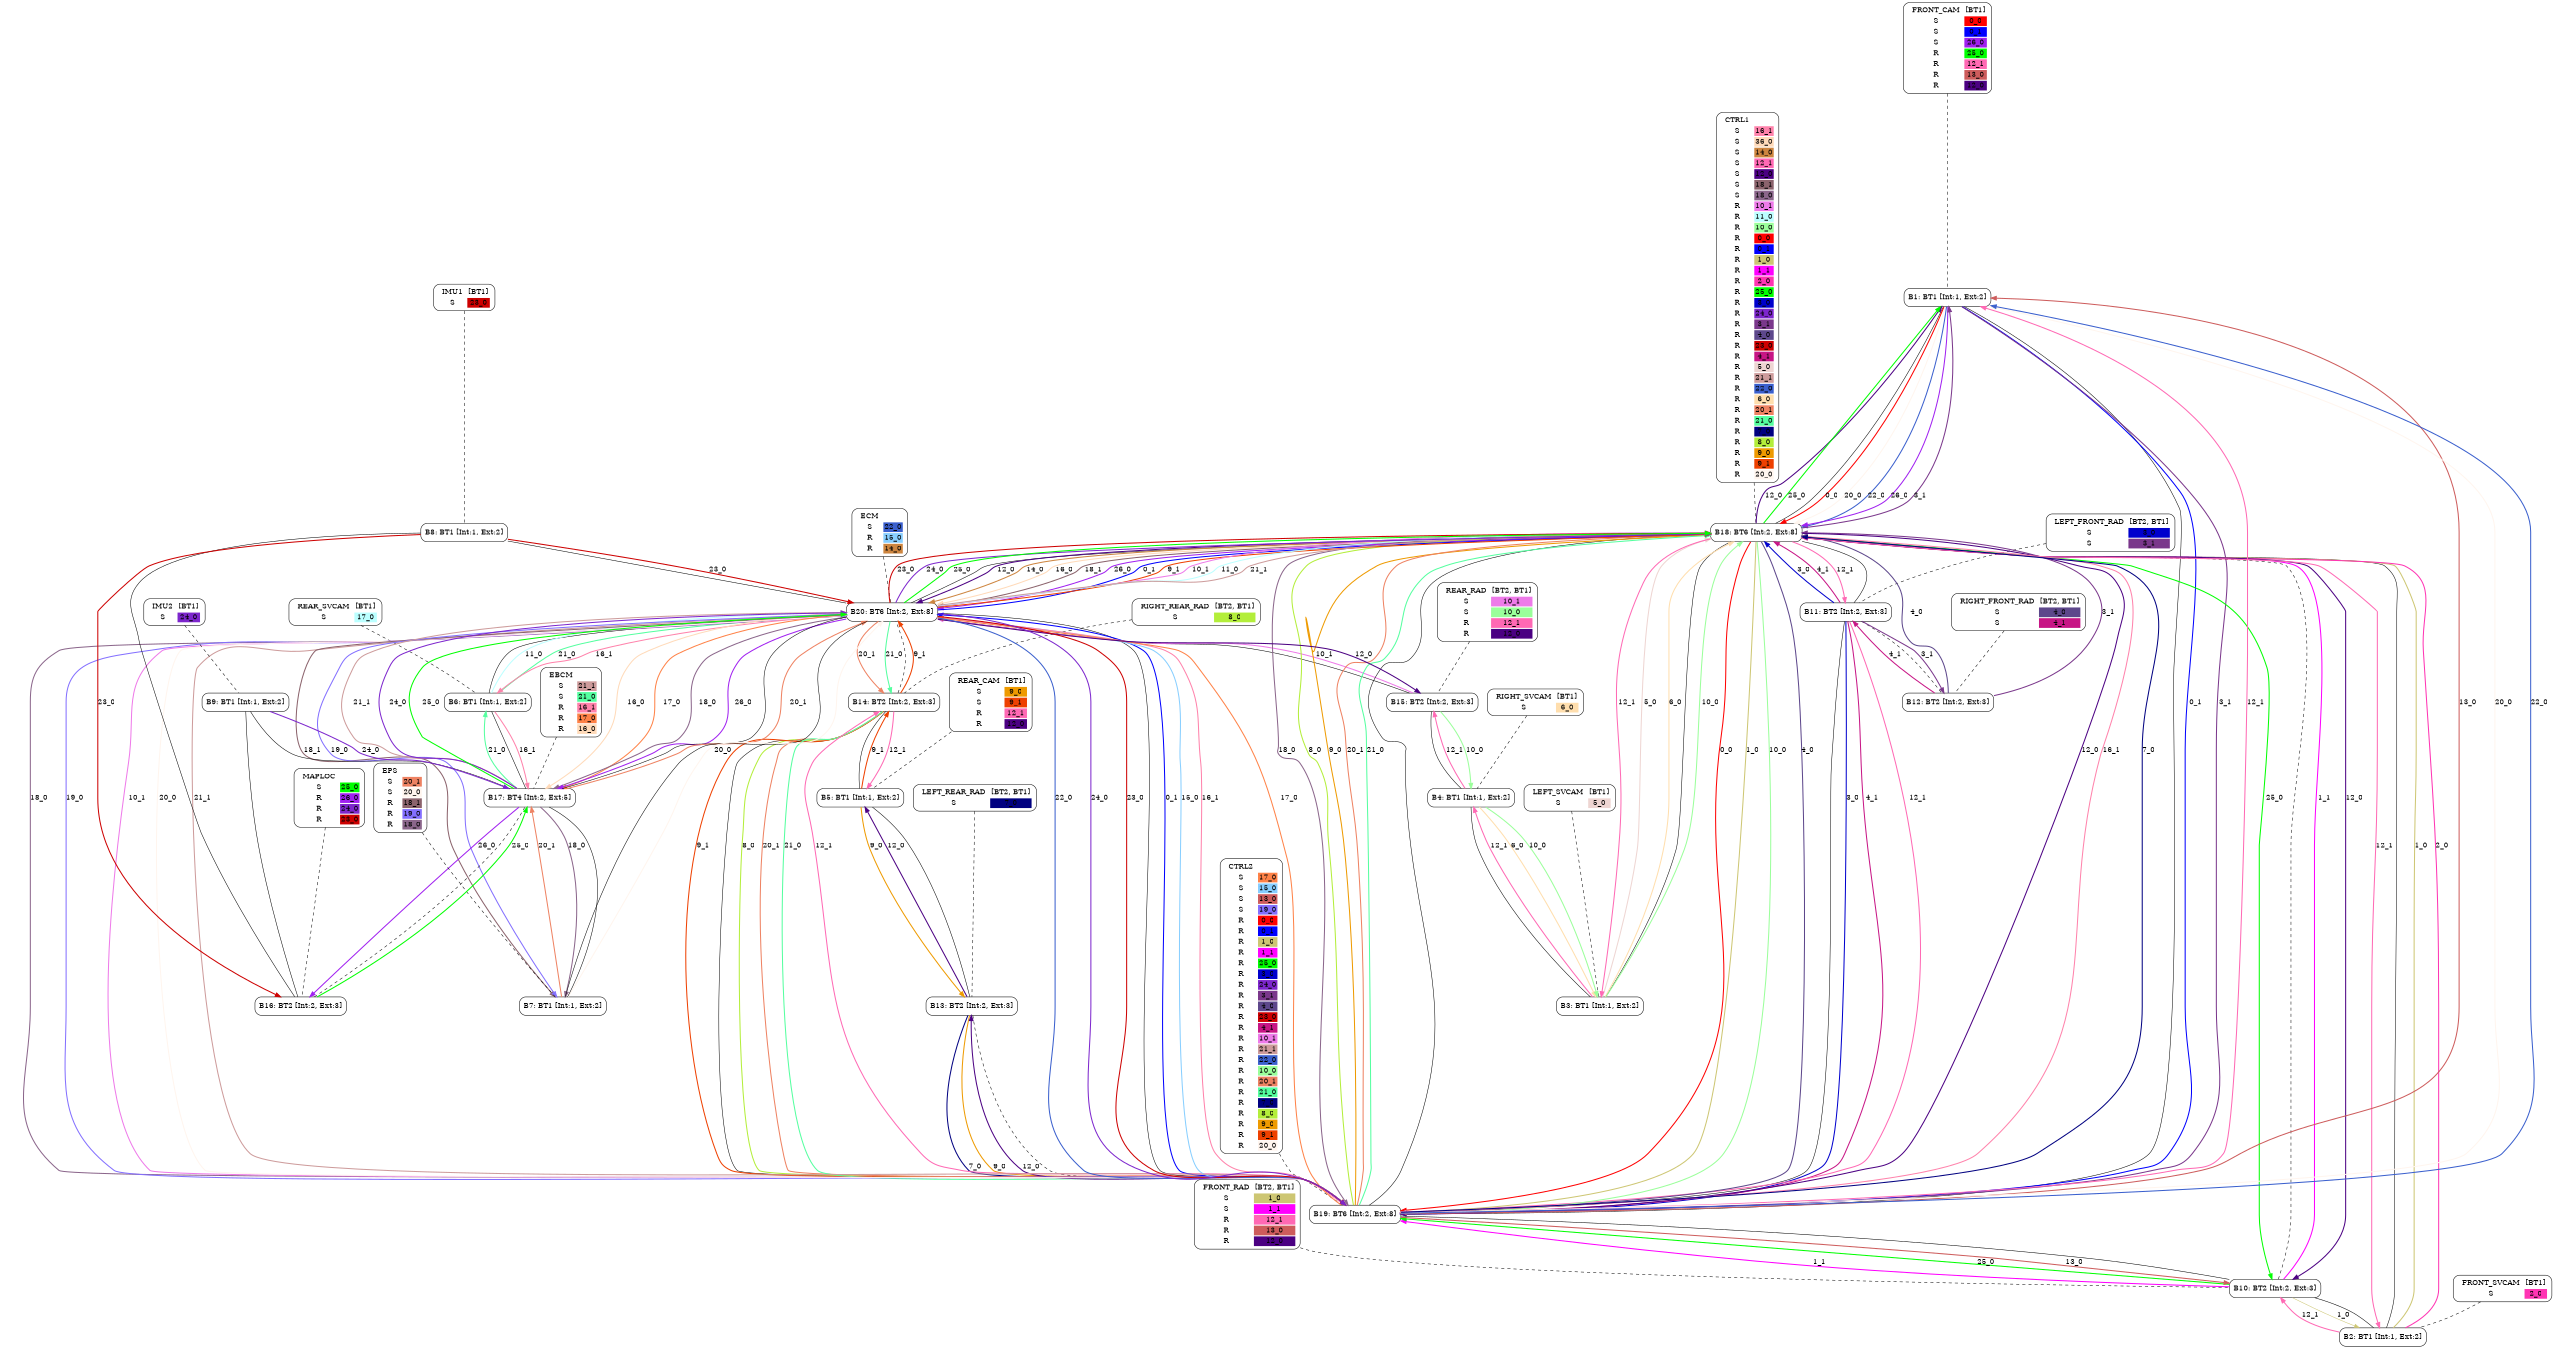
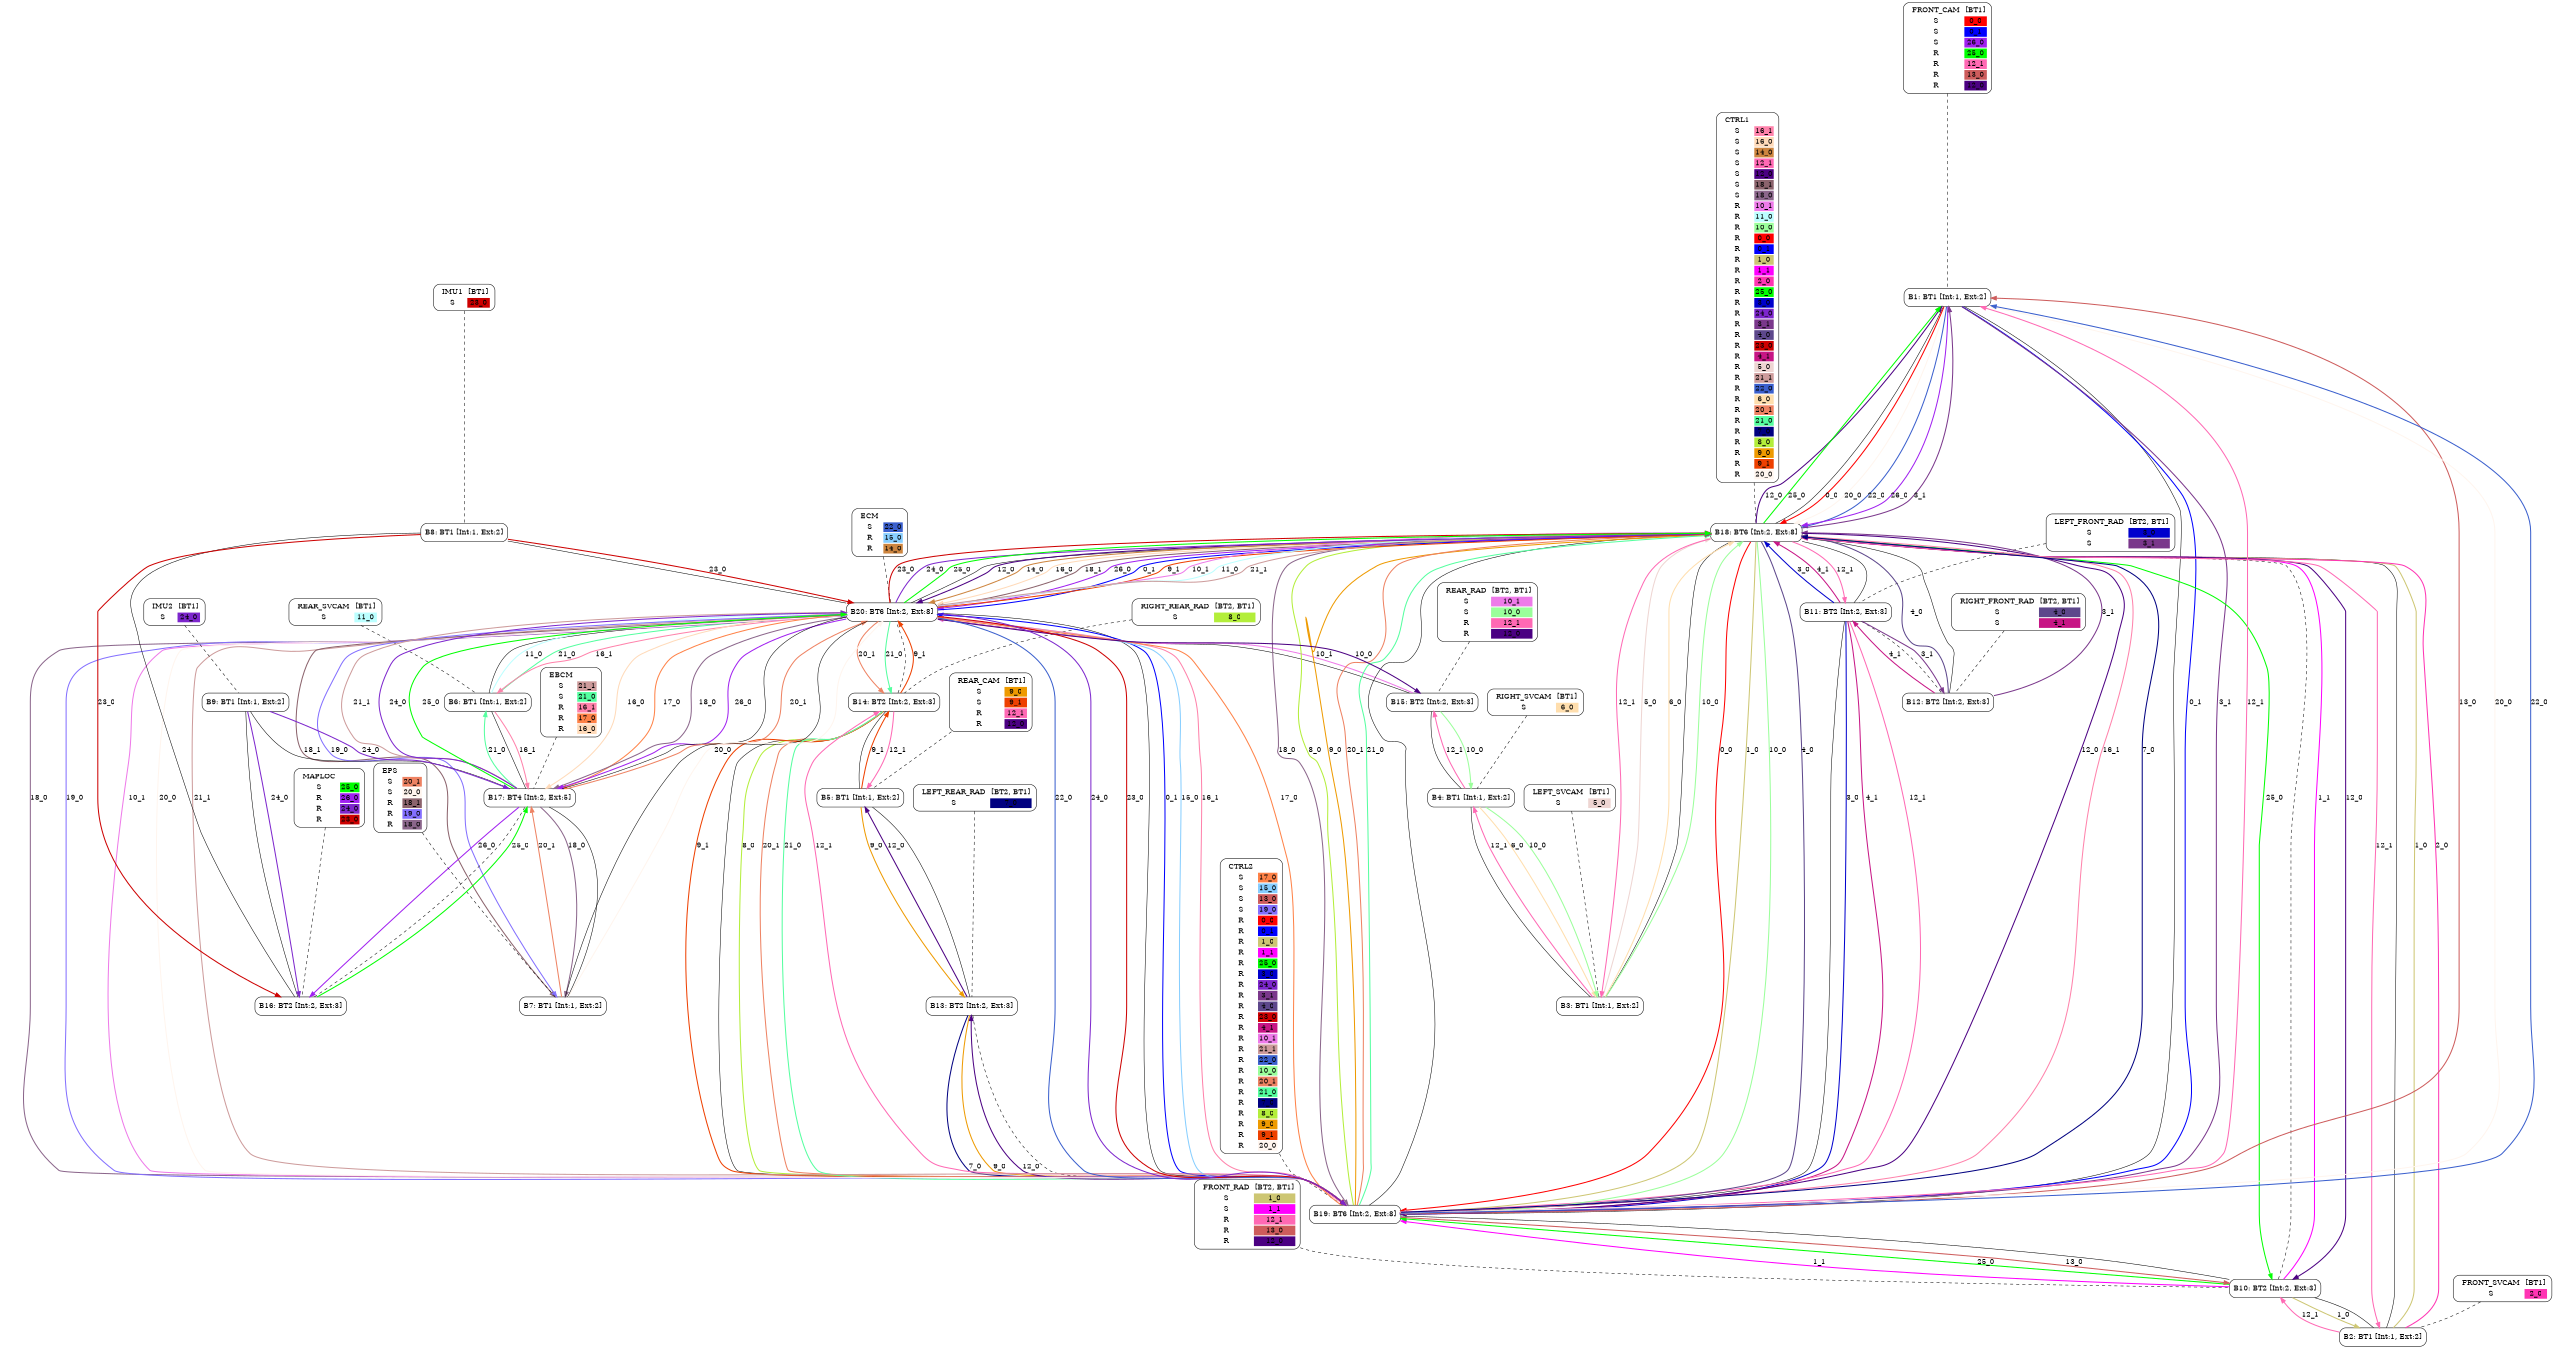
node "CTRL1": text "36_0" -> "16_0"
edge "B18: BT6 [Int:2, Ext:8]" -- "B12: BT2 [Int:2, Ext:3]": added
node "REAR_SVCAM": text "17_0" -> "11_0"
edge "B20: BT6 [Int:2, Ext:8]" -> "B15: BT2 [Int:2, Ext:3]": label "12_0" -> "10_0"
edge "B9: BT1 [Int:1, Ext:2]" -> "B16: BT2 [Int:2, Ext:3]": added, label "24_0"
edge "B10: BT2 [Int:2, Ext:3]" -> "B2: BT1 [Int:1, Ext:2]": style solid -> bold
